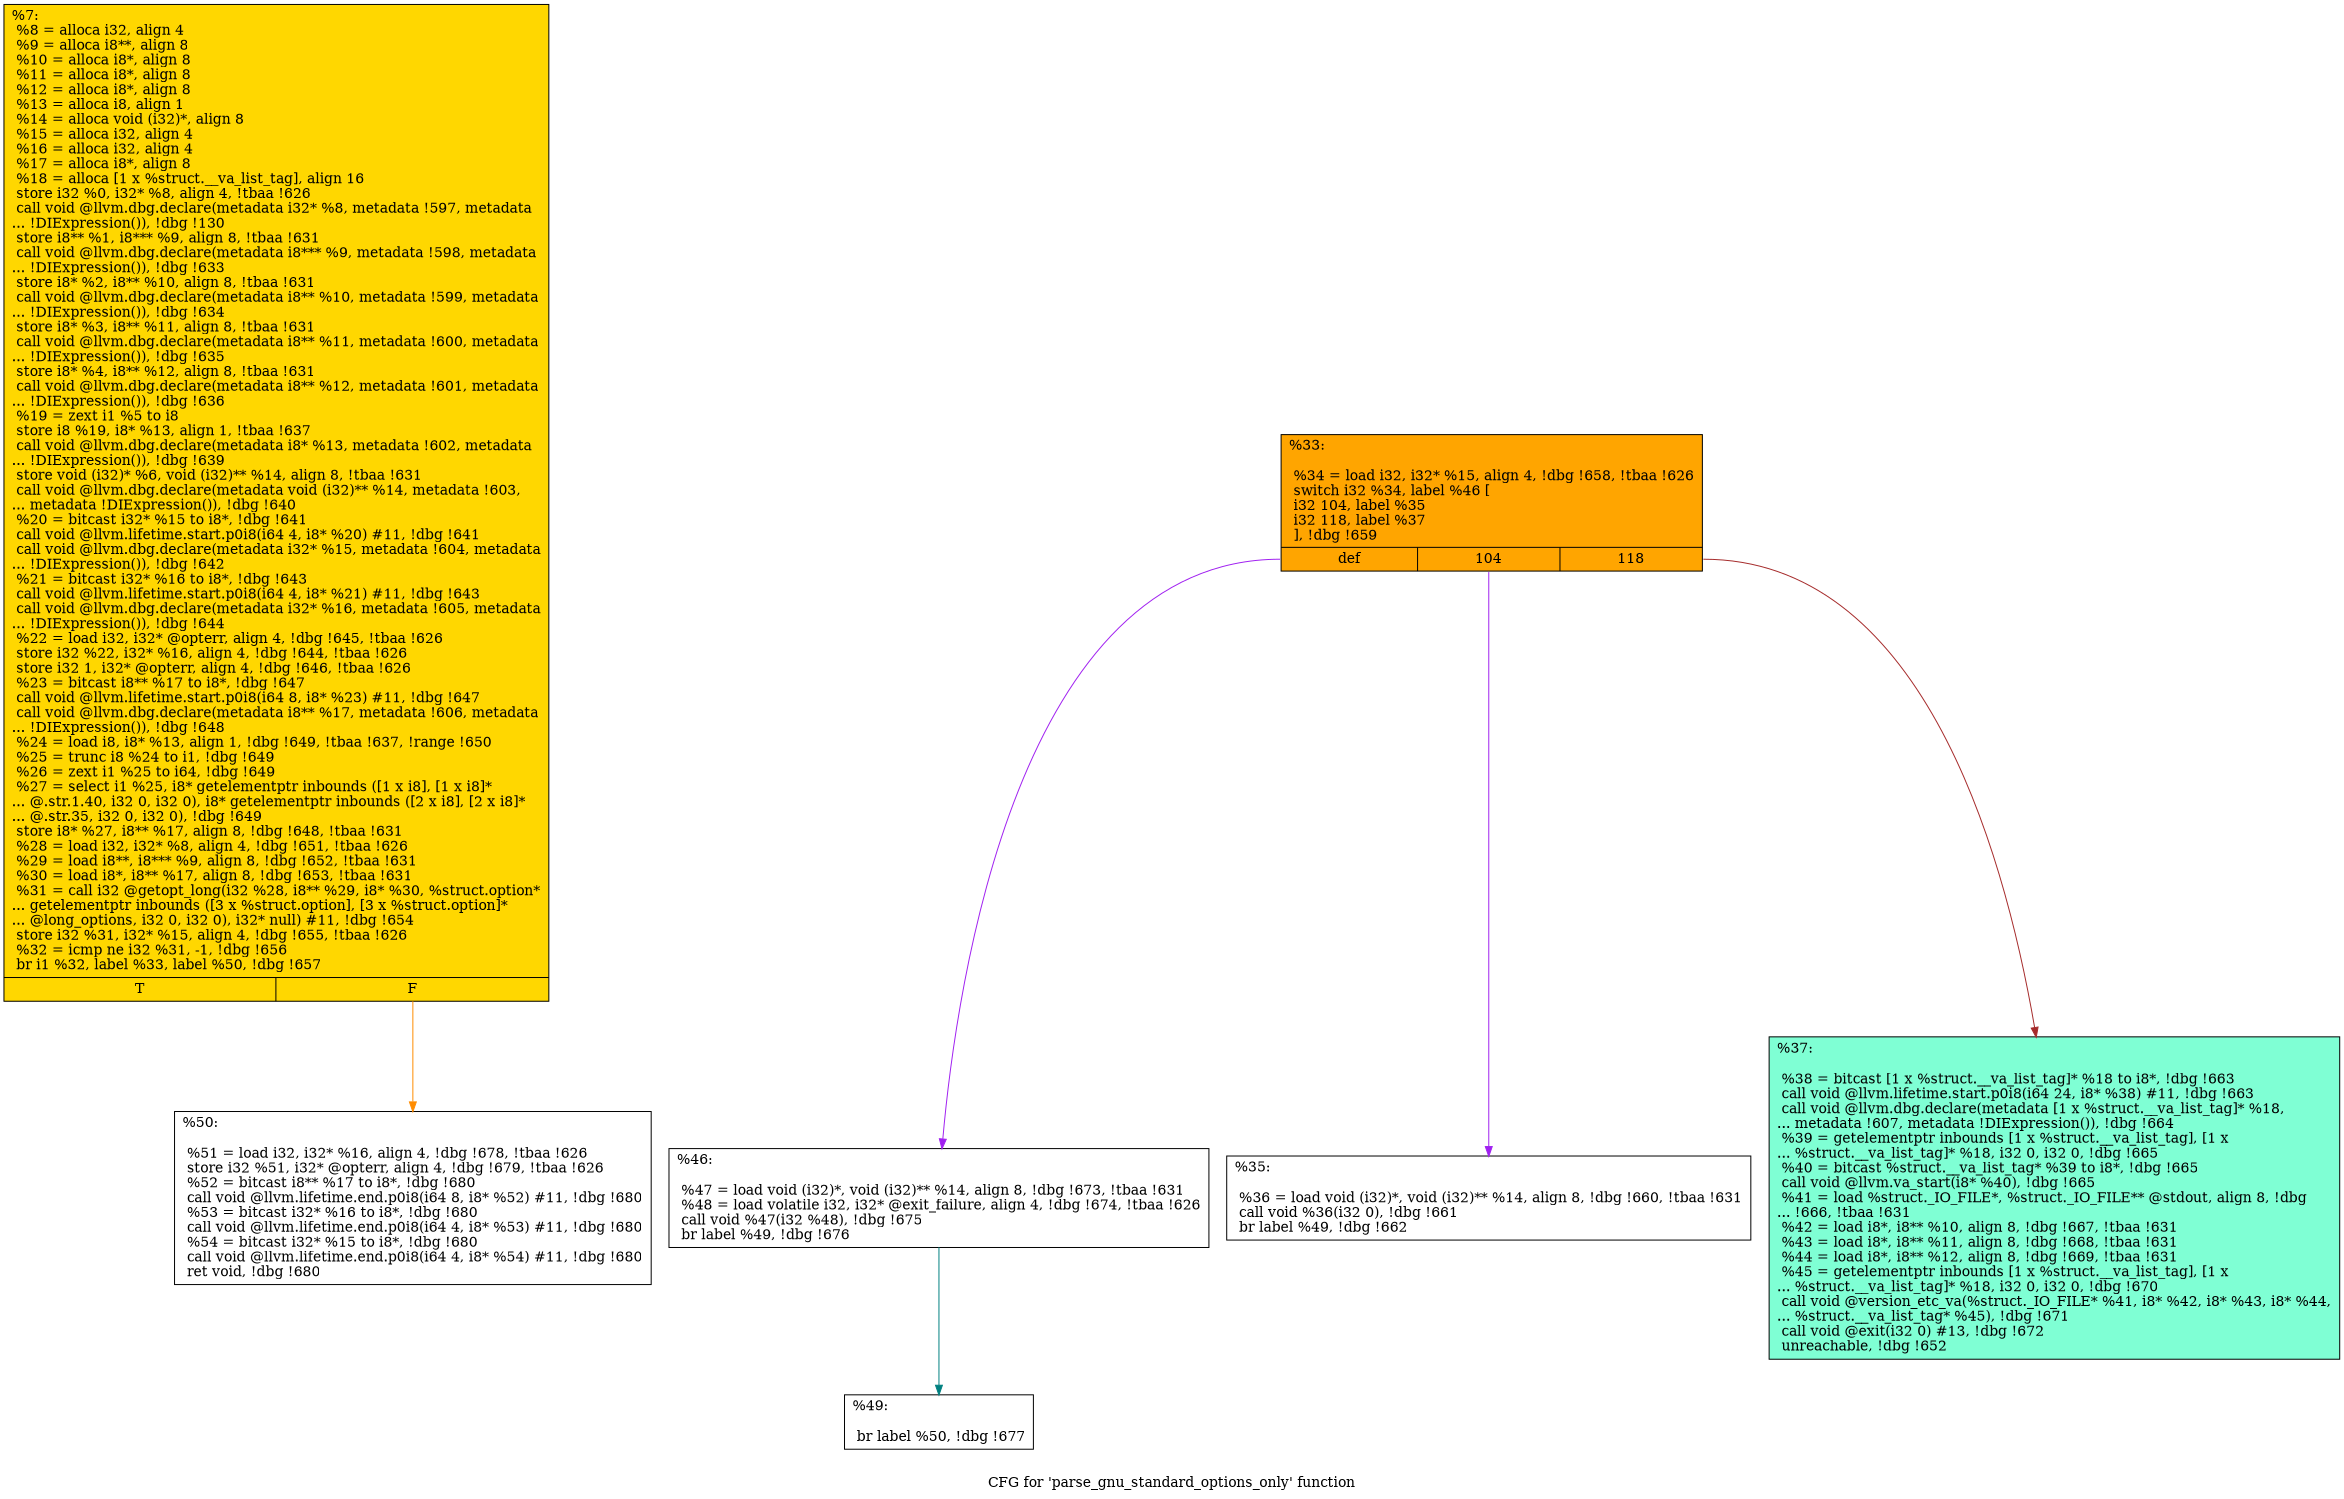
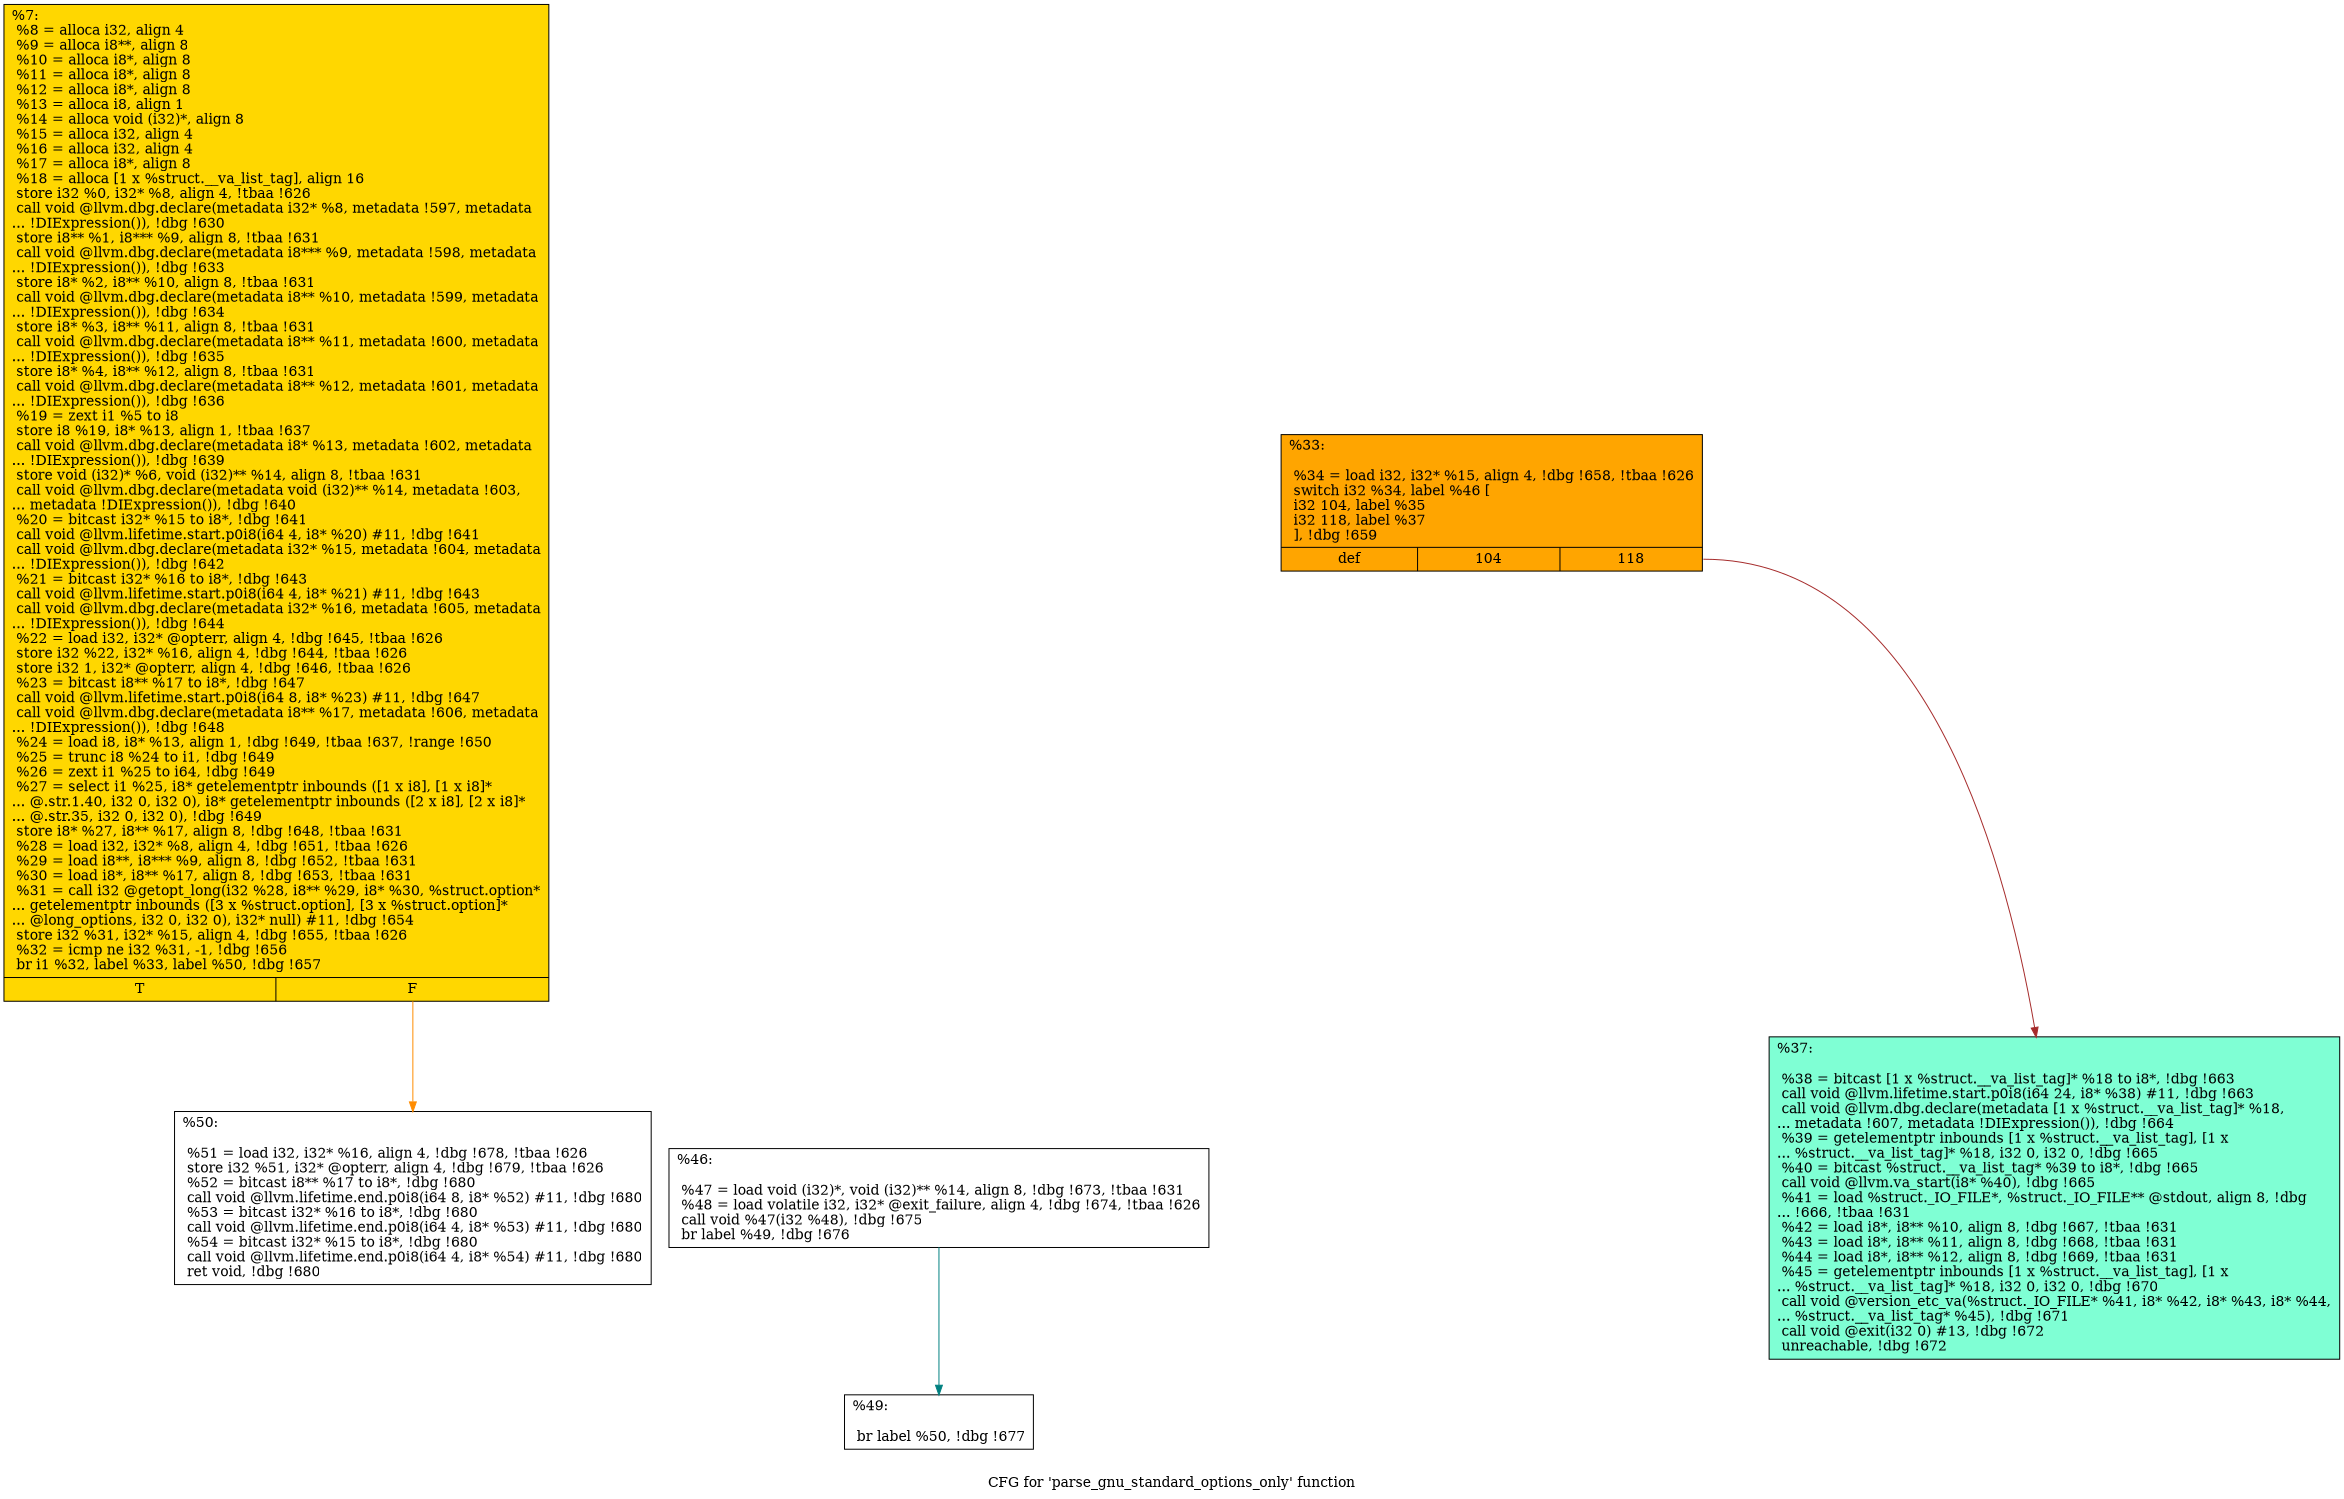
node "%7:": text "... !DIExpression()), !dbg !130" -> "... !DIExpression()), !dbg !630"
edge "%33:" -> "%46:": removed
node "%35:": removed
node "%37:": text "unreachable, !dbg !652" -> "unreachable, !dbg !672"
